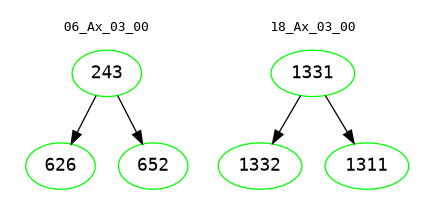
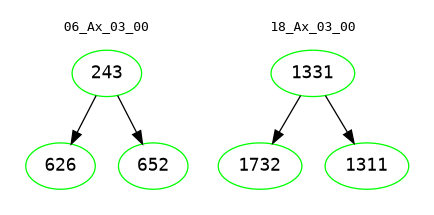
node "1332": label "1332" -> "1732"
